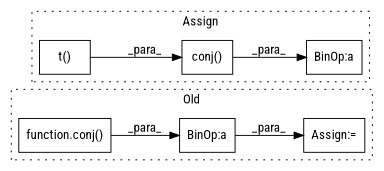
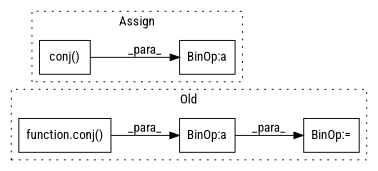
node "t()": removed
node "Assign:=": label "Assign:=" -> "BinOp:="
